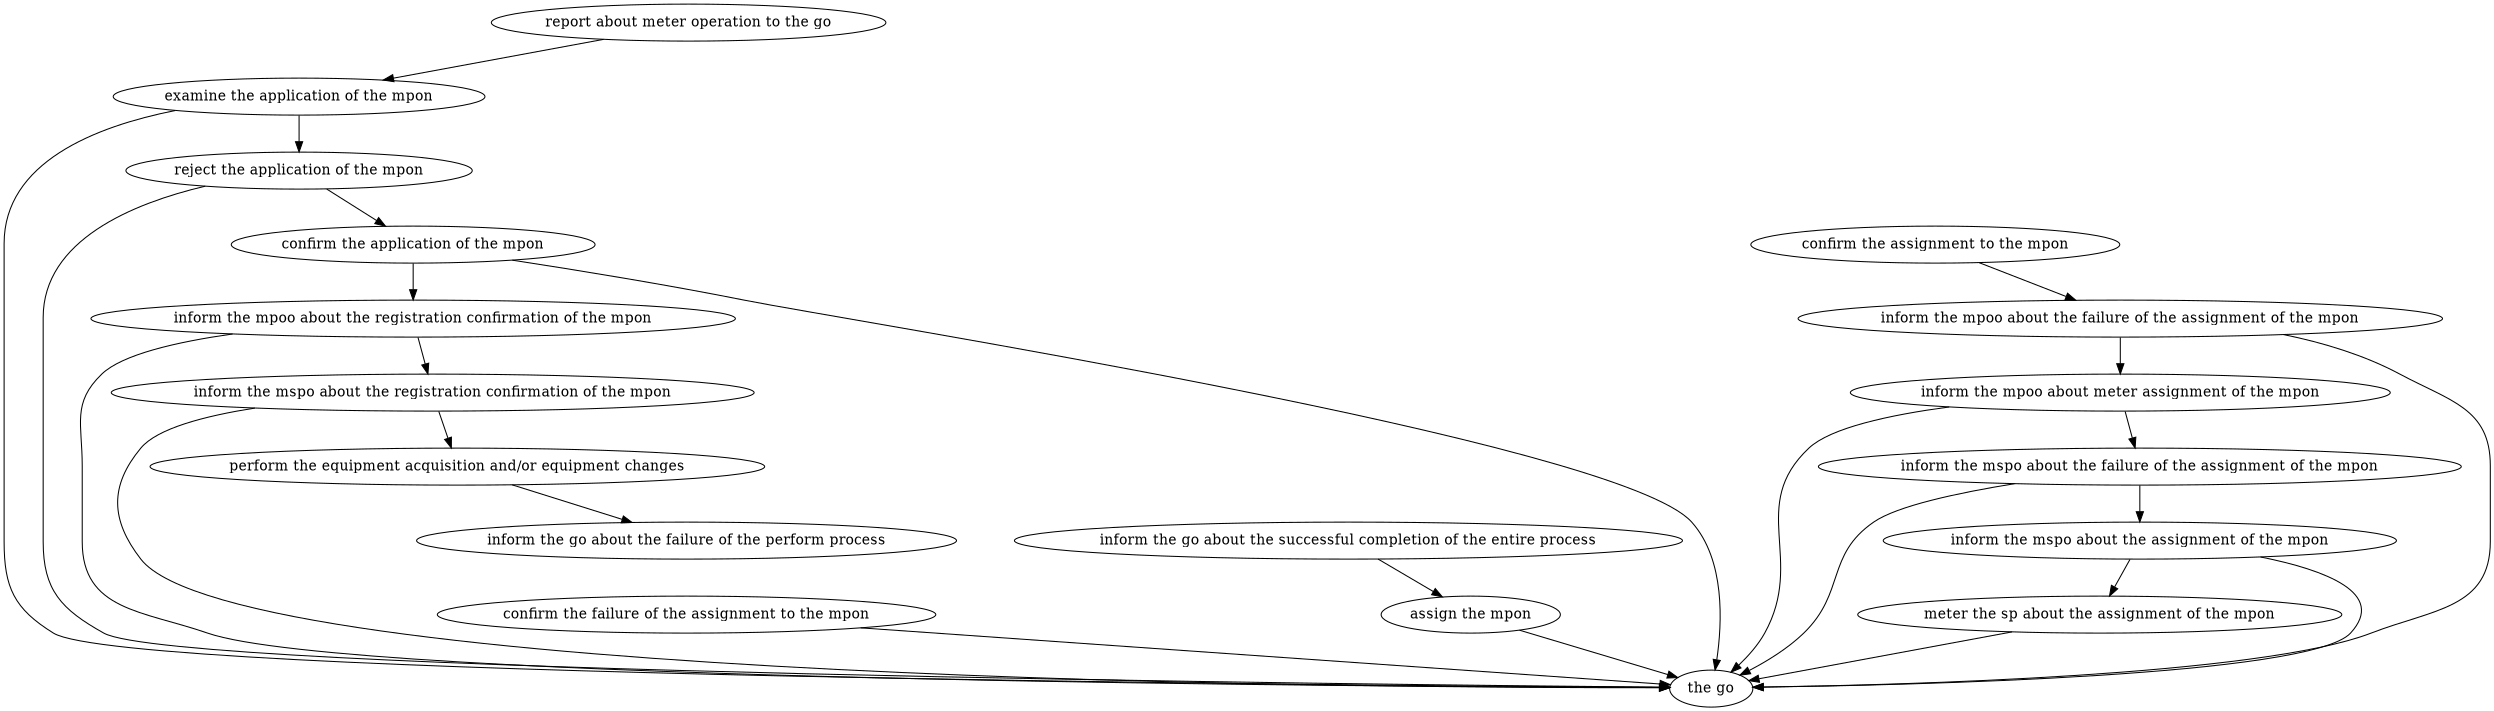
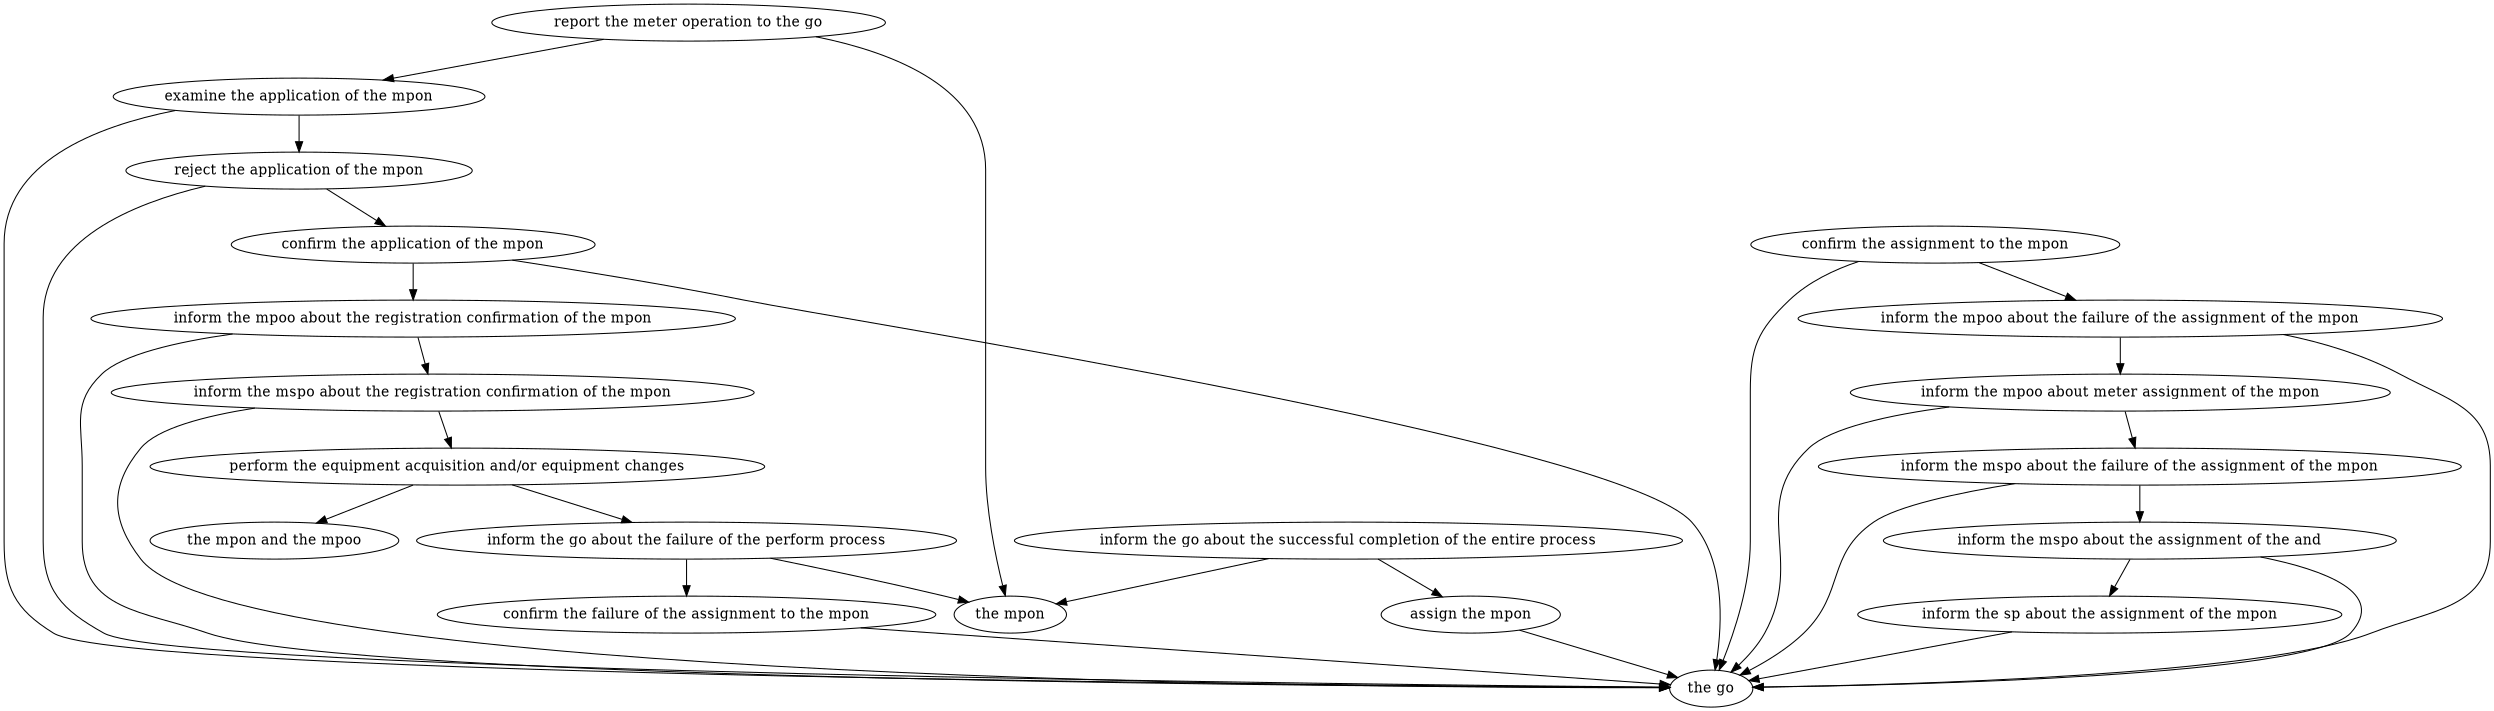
node "report about meter operation to the go": label "report about meter operation to the go" -> "report the meter operation to the go"
edge "confirm the assignment to the mpon" -> "the go": added
node "the mpon and the mpoo": added
node "inform the mspo about the assignment of the mpon": label "inform the mspo about the assignment of the mpon" -> "inform the mspo about the assignment of the and"
edge "inform the go about the failure of the perform process" -> "confirm the failure of the assignment to the mpon": added
node "the mpon": added
node "meter the sp about the assignment of the mpon": label "meter the sp about the assignment of the mpon" -> "inform the sp about the assignment of the mpon"
